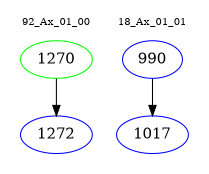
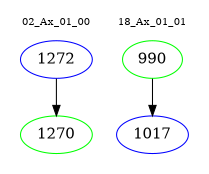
cluster "92_Ax_01_00": label "92_Ax_01_00" -> "02_Ax_01_00"
node "990": color blue -> green
edge "1270" -> "1272": reversed
